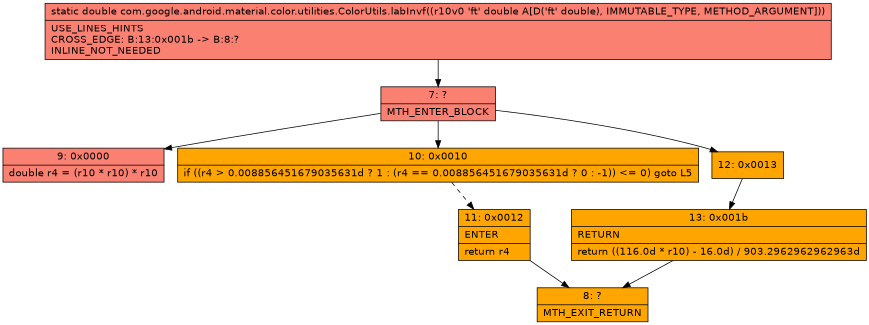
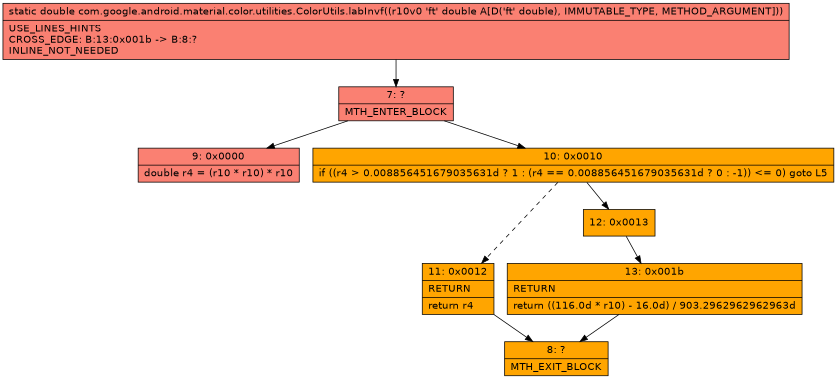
edge "7: ?" -> "12: 0x0013": now "10: 0x0010" -> "12: 0x0013"
node "11: 0x0012": text "ENTER" -> "RETURN"
node "8: ?": text "MTH_EXIT_RETURN" -> "MTH_EXIT_BLOCK"
